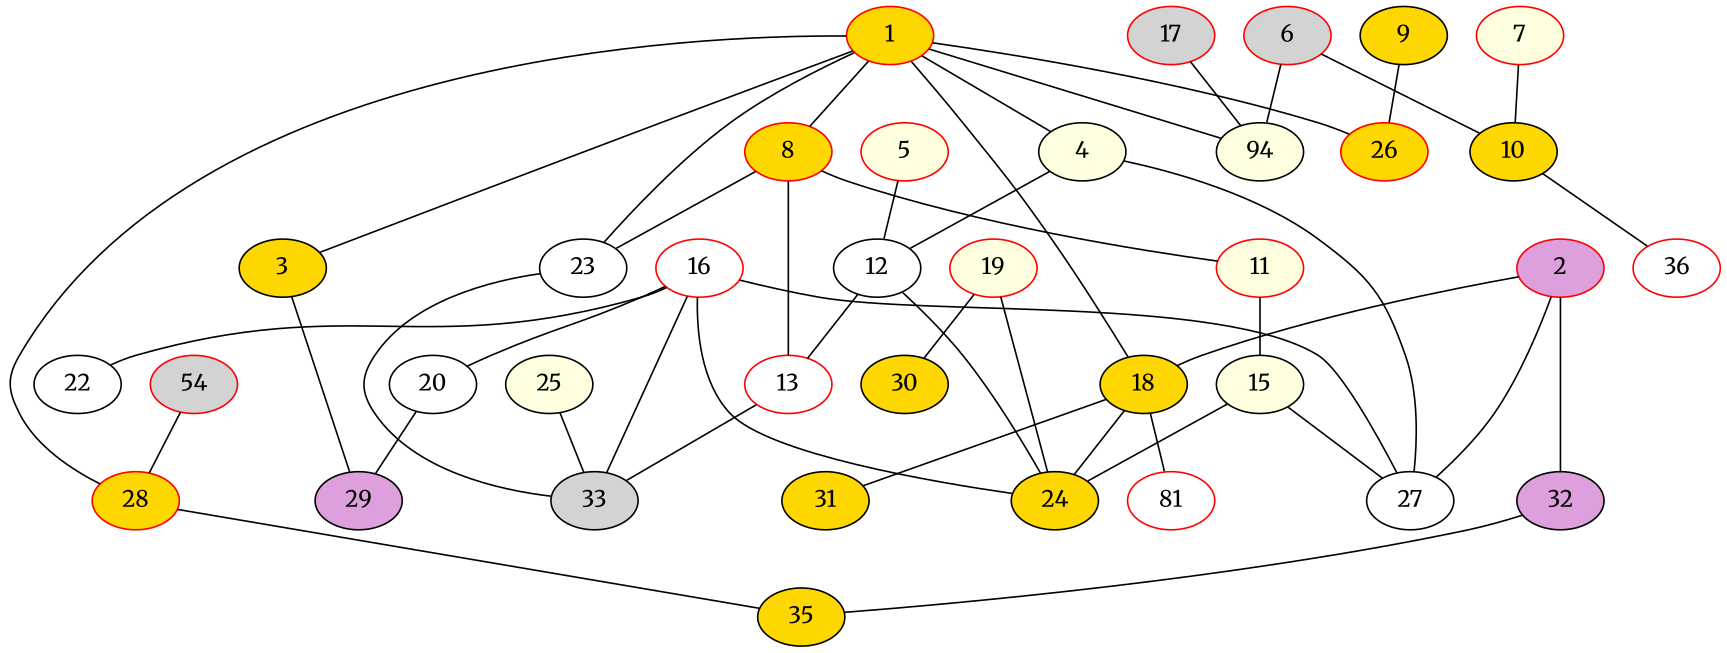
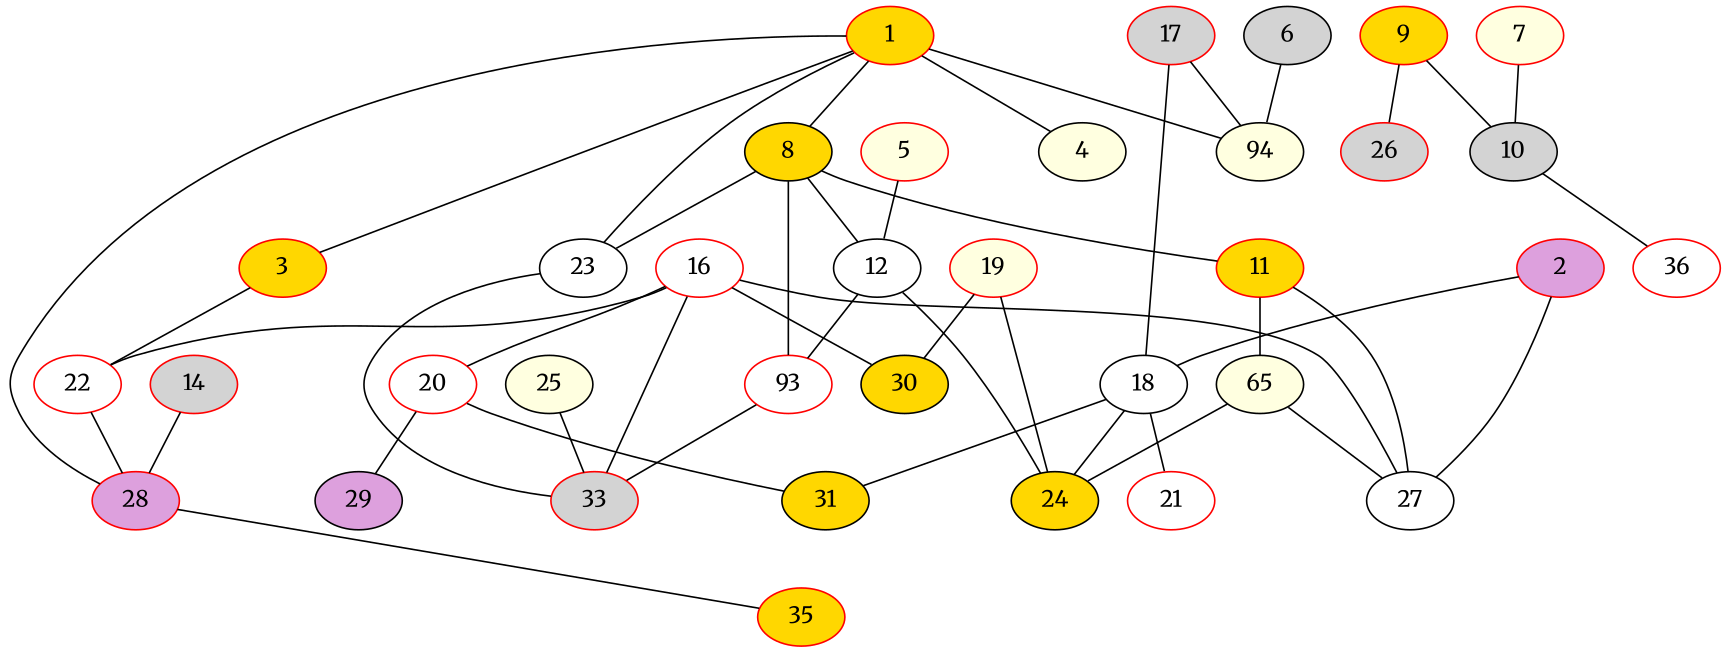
node "6": color red -> black
node "9": color black -> red
edge "1" -- "26": removed
edge "6" -- "10": now "9" -- "10"
node "8": color red -> black
node "26": fillcolor gold -> lightgrey
node "10": fillcolor gold -> lightgrey
edge "1" -- "18": now "17" -- "18"
edge "4" -- "12": now "8" -- "12"
edge "4" -- "27": now "11" -- "27"
node "3": color black -> red
node "11": fillcolor lightyellow -> gold
node "22": color black -> red
node "54": label "54" -> "14"
edge "3" -- "29": now "3" -- "22"
node "20": color black -> red
node "13": label "13" -> "93"
node "18": fillcolor gold -> white
node "15": label "15" -> "65"
edge "22" -- "28": added
edge "16" -- "24": now "16" -- "30"
edge "20" -- "31": added
node "28": fillcolor gold -> plum
node "33": color black -> red
node "81": label "81" -> "21"
node "32": removed
node "35": color black -> red
